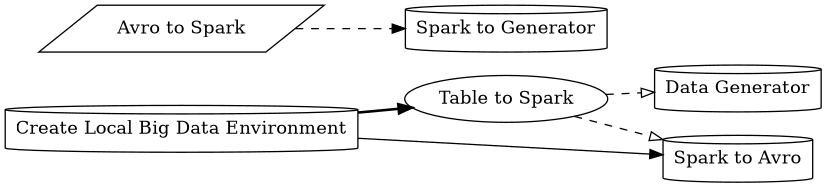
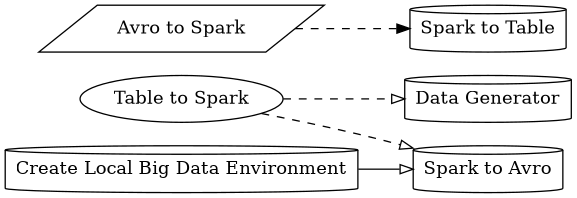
node "Spark to Generator": label "Spark to Generator" -> "Spark to Table"
edge "Create Local Big Data Environment" -> "Table to Spark": removed
edge "Create Local Big Data Environment" -> "Spark to Avro": arrowhead normal -> onormal
